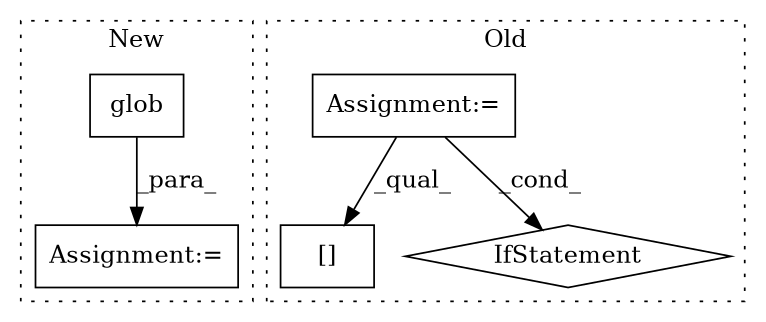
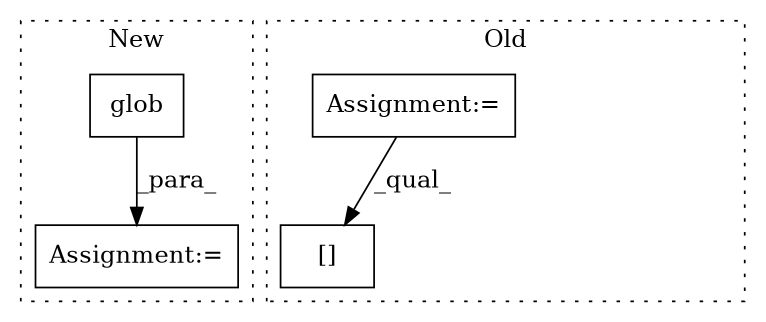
node "IfStatement": removed
